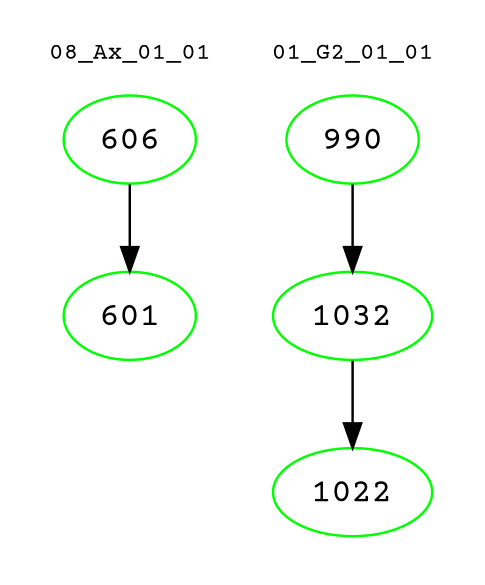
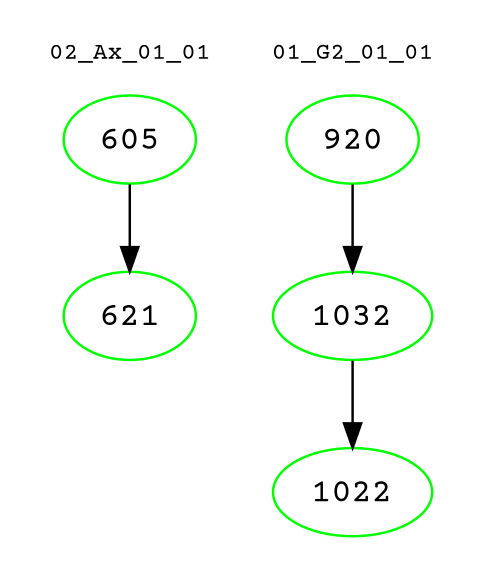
cluster "08_Ax_01_01": label "08_Ax_01_01" -> "02_Ax_01_01"
node "606": label "606" -> "605"
node "990": label "990" -> "920"
node "601": label "601" -> "621"
